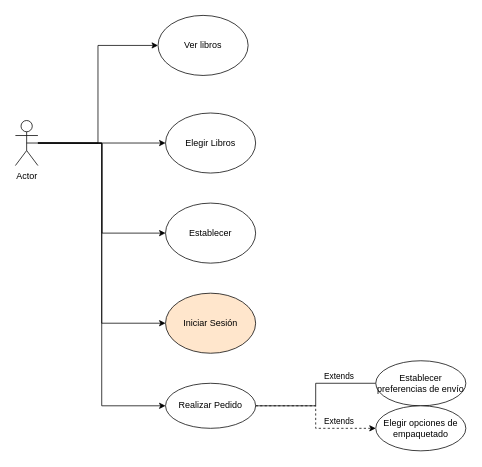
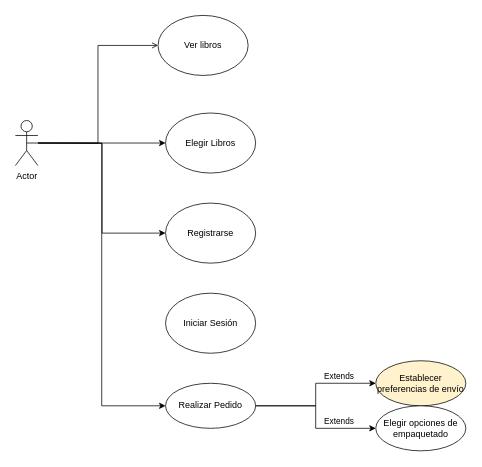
edge "Actor" -> "Ver libros": arrowhead classic -> open
node "Establecer": label "Establecer" -> "Registrarse"
edge "Actor" -> "Iniciar Sesión": removed
node "Iniciar Sesión": fillcolor #ffe6cc -> #ffffff
edge "Establecer preferencias de envío" -- "Realizar Pedido": arrowhead none -> classic
node "Establecer preferencias de envío": fillcolor #ffffff -> #fff2cc
edge "Realizar Pedido" -> "Elegir opciones de empaquetado": style dashed -> solid
